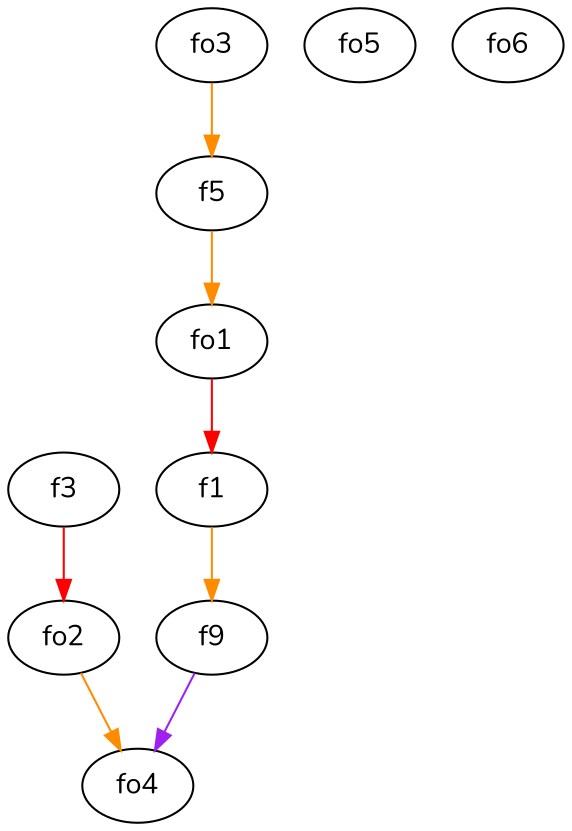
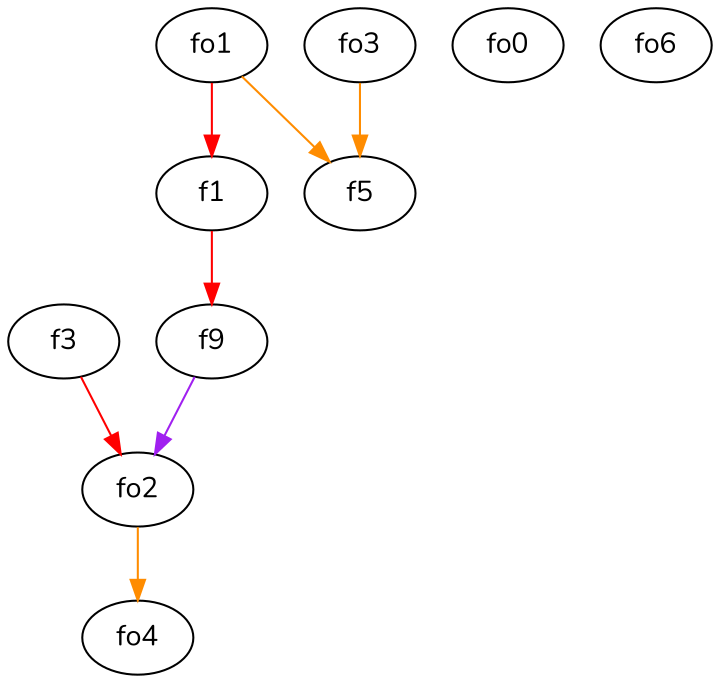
node "fo5": label "fo5" -> "fo0"
edge "f5" -> "fo1": reversed
edge "f1" -> "f9": color darkorange -> red
edge "f9" -> "fo4": now "f9" -> "fo2"
